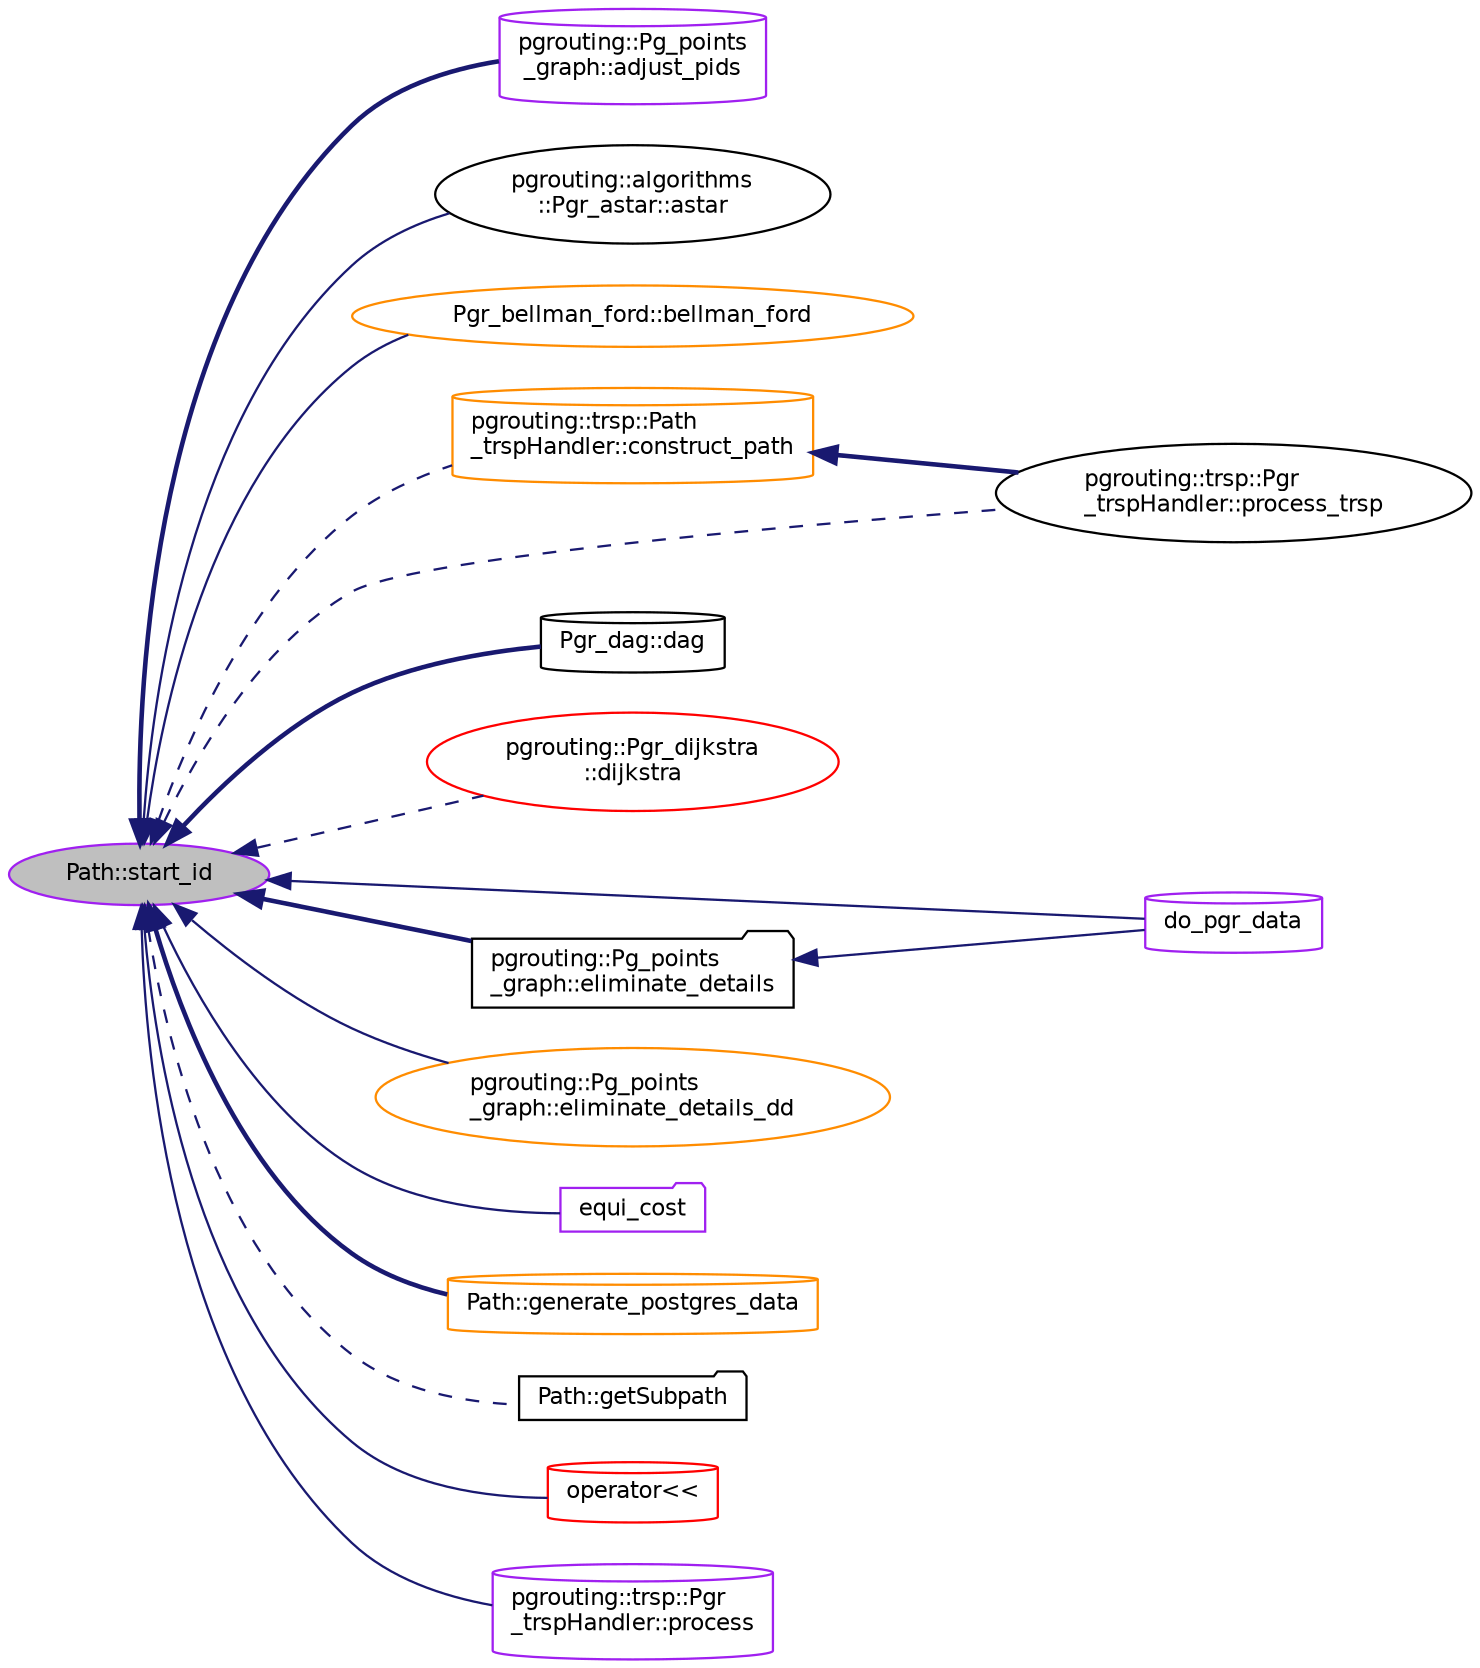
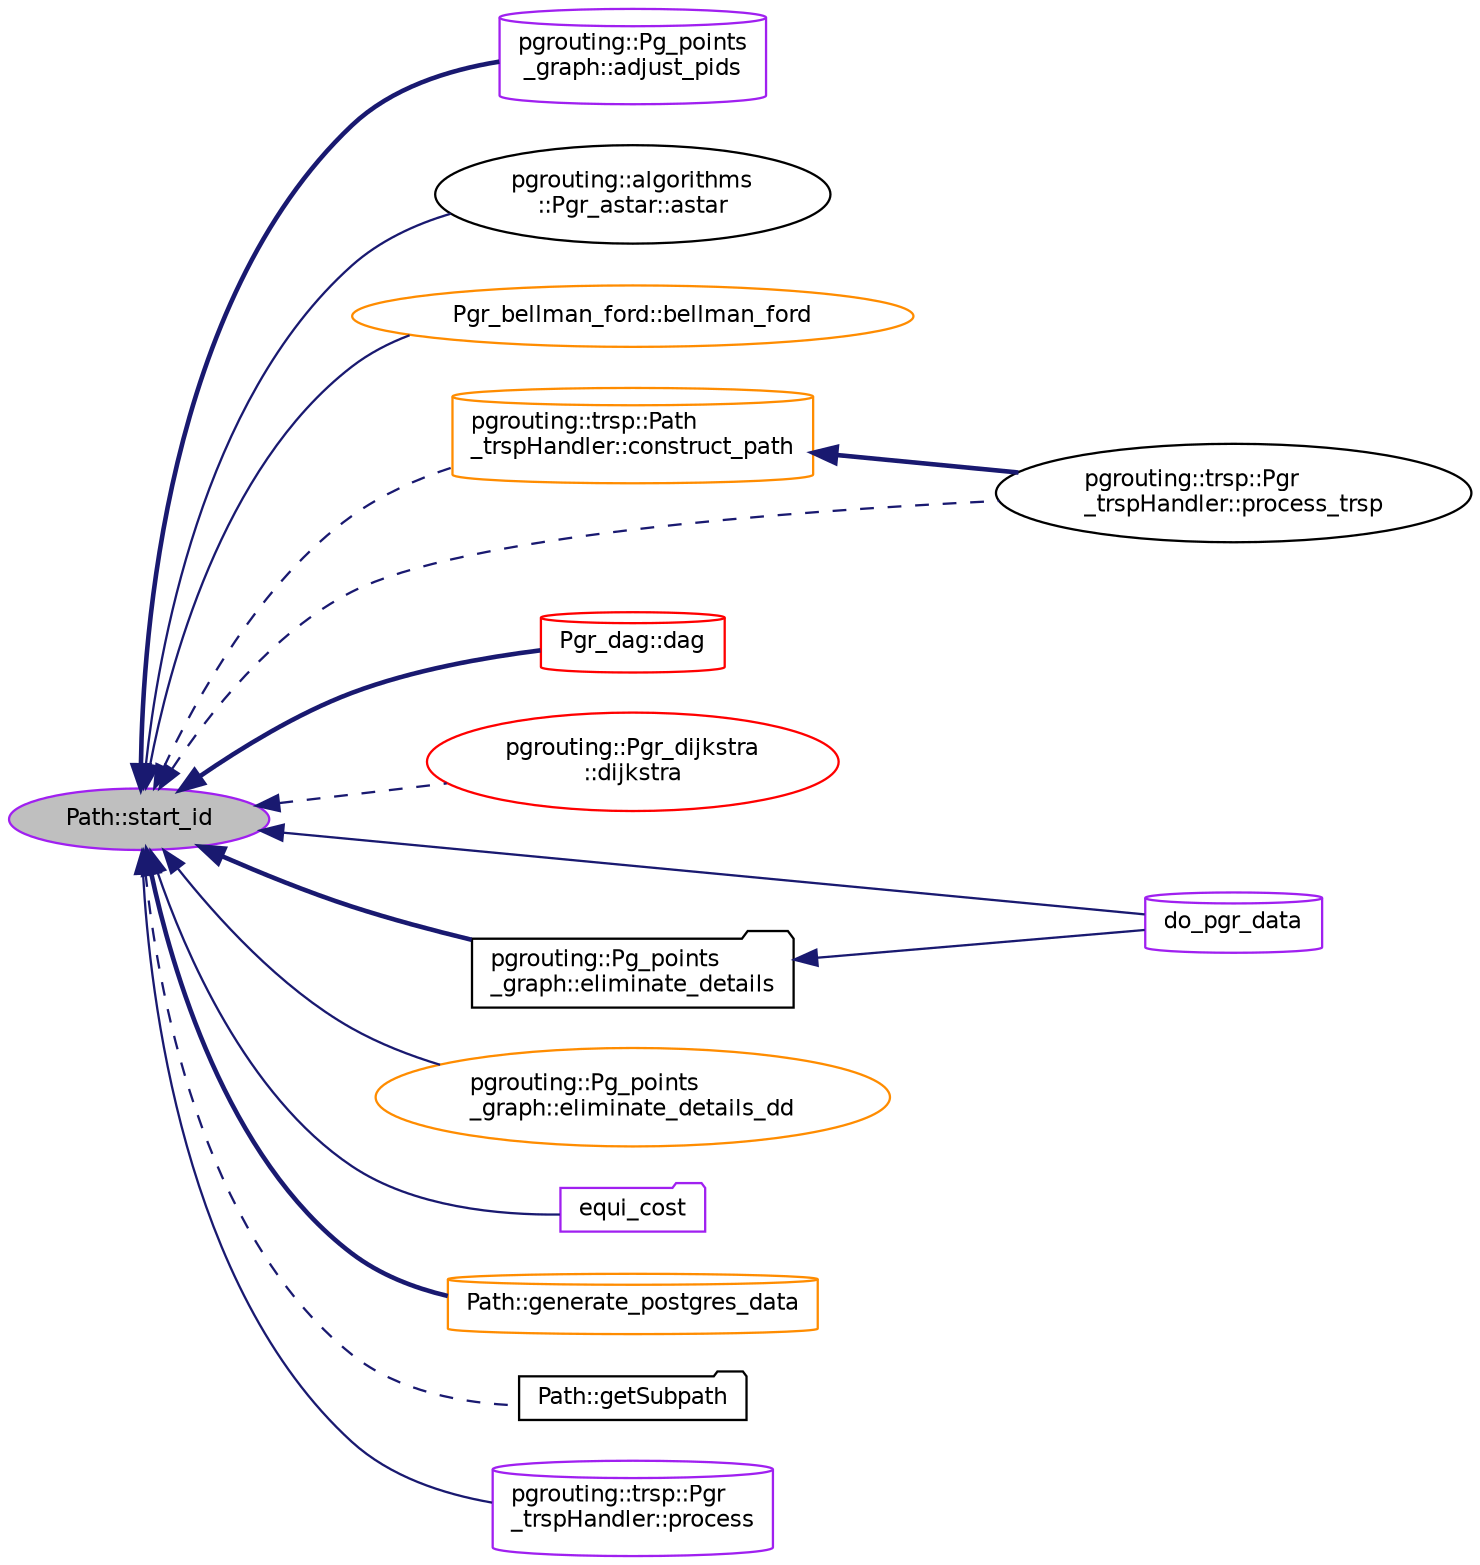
node "Pgr_dag::dag": color black -> red
node "operator<<": removed
